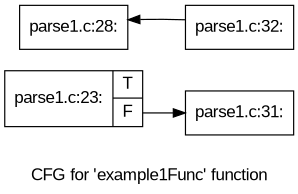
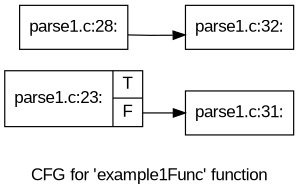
edge "parse1.c:32:" -> "parse1.c:28:": reversed
